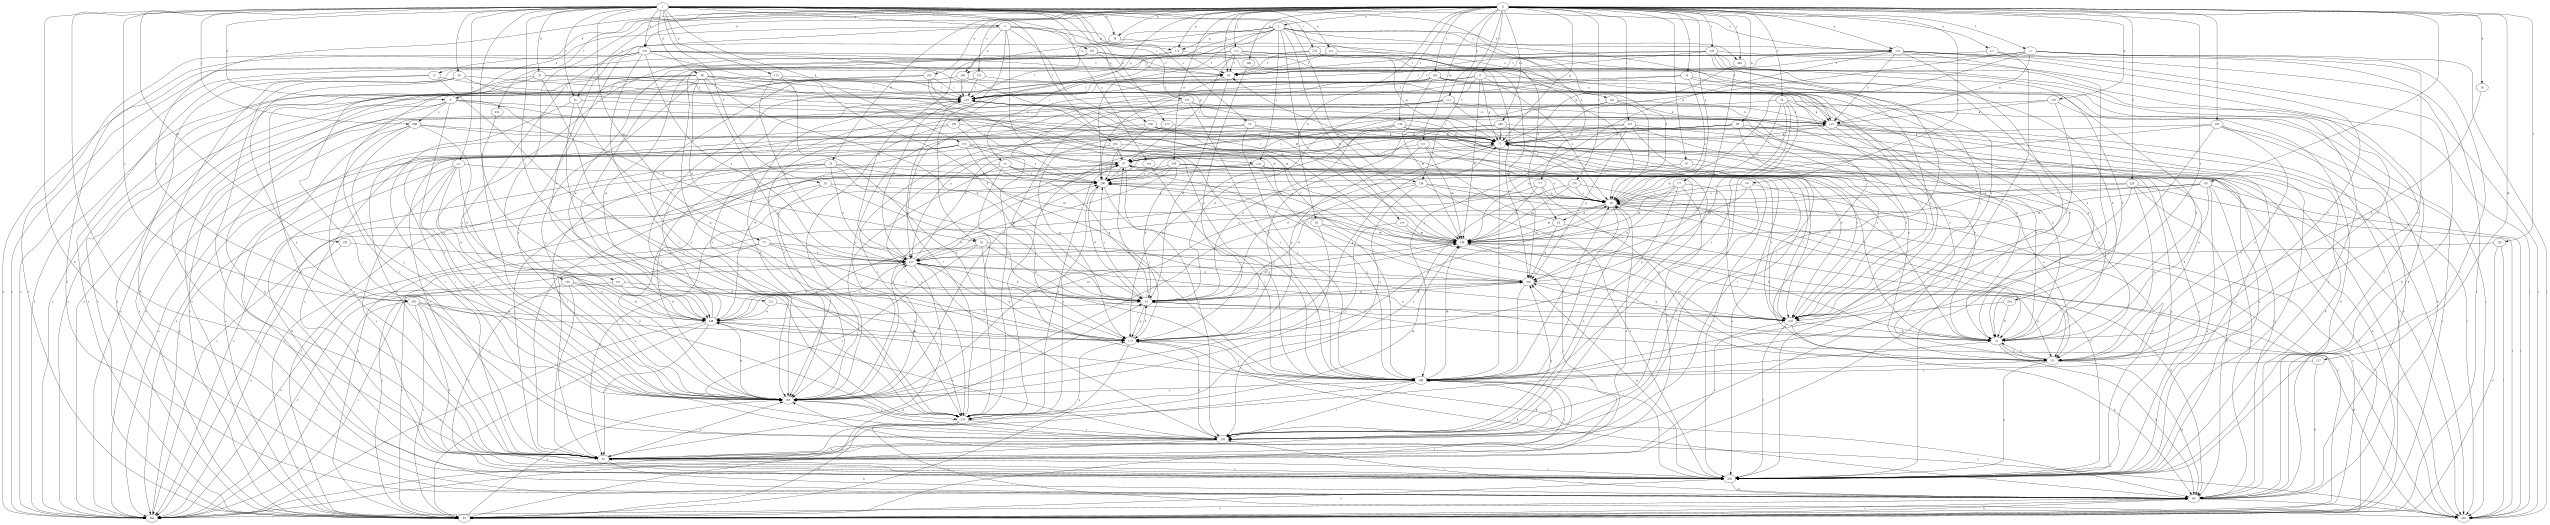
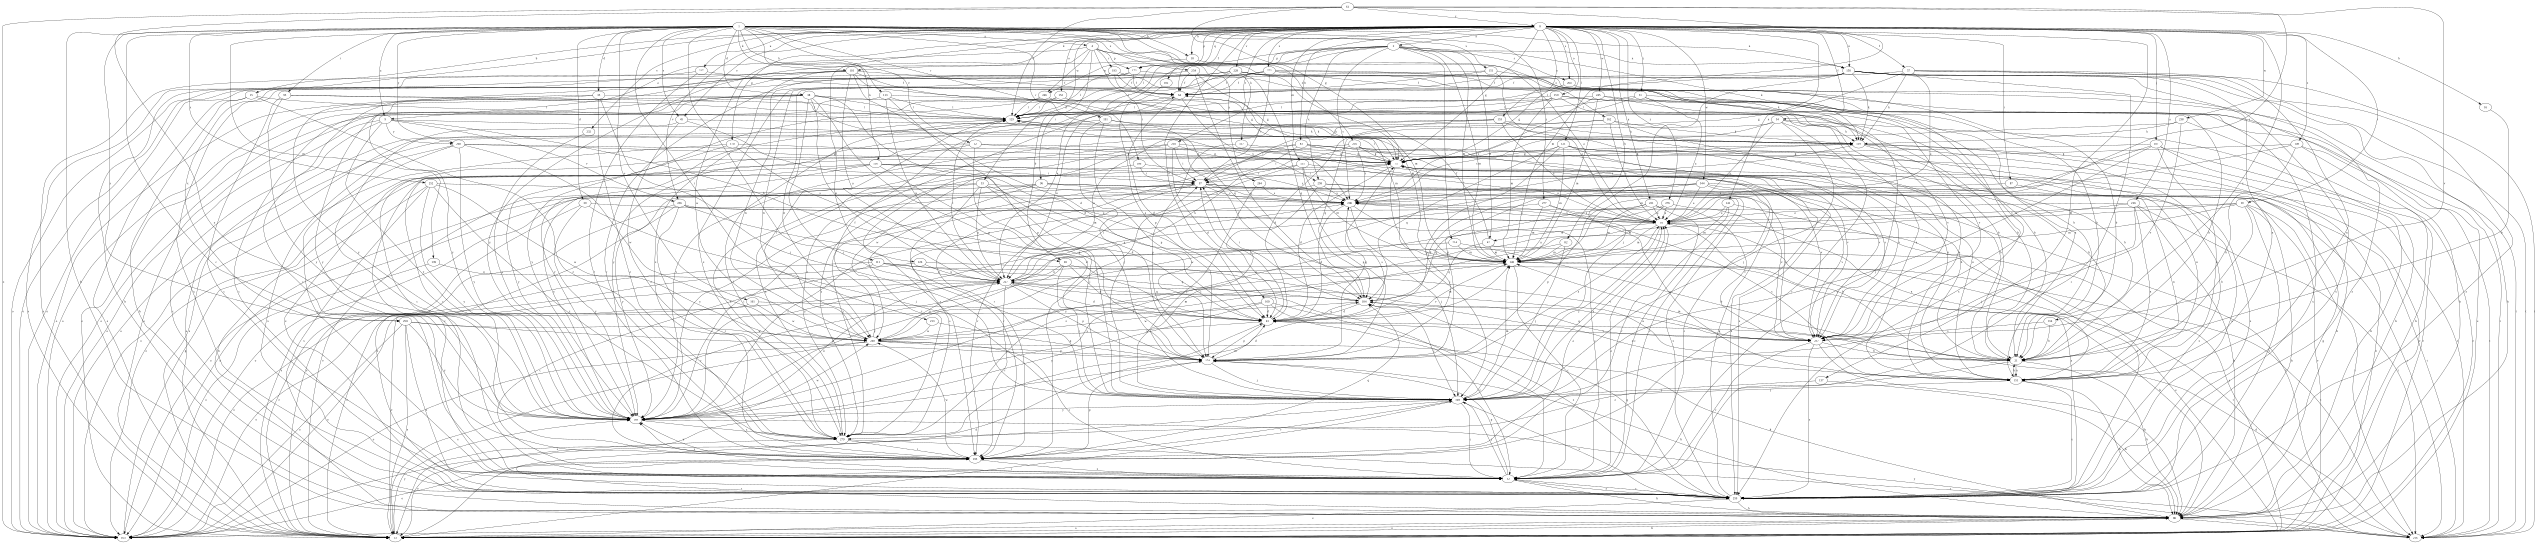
edge "0" -> "61": reversed
